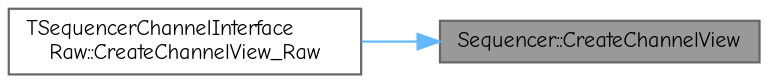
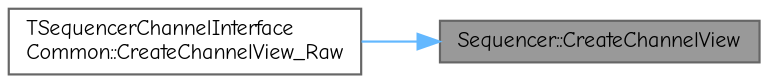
node "TSequencerChannelInterface Raw::CreateChannelView_Raw": label "TSequencerChannelInterface Raw::CreateChannelView_Raw" -> "TSequencerChannelInterface Common::CreateChannelView_Raw"
